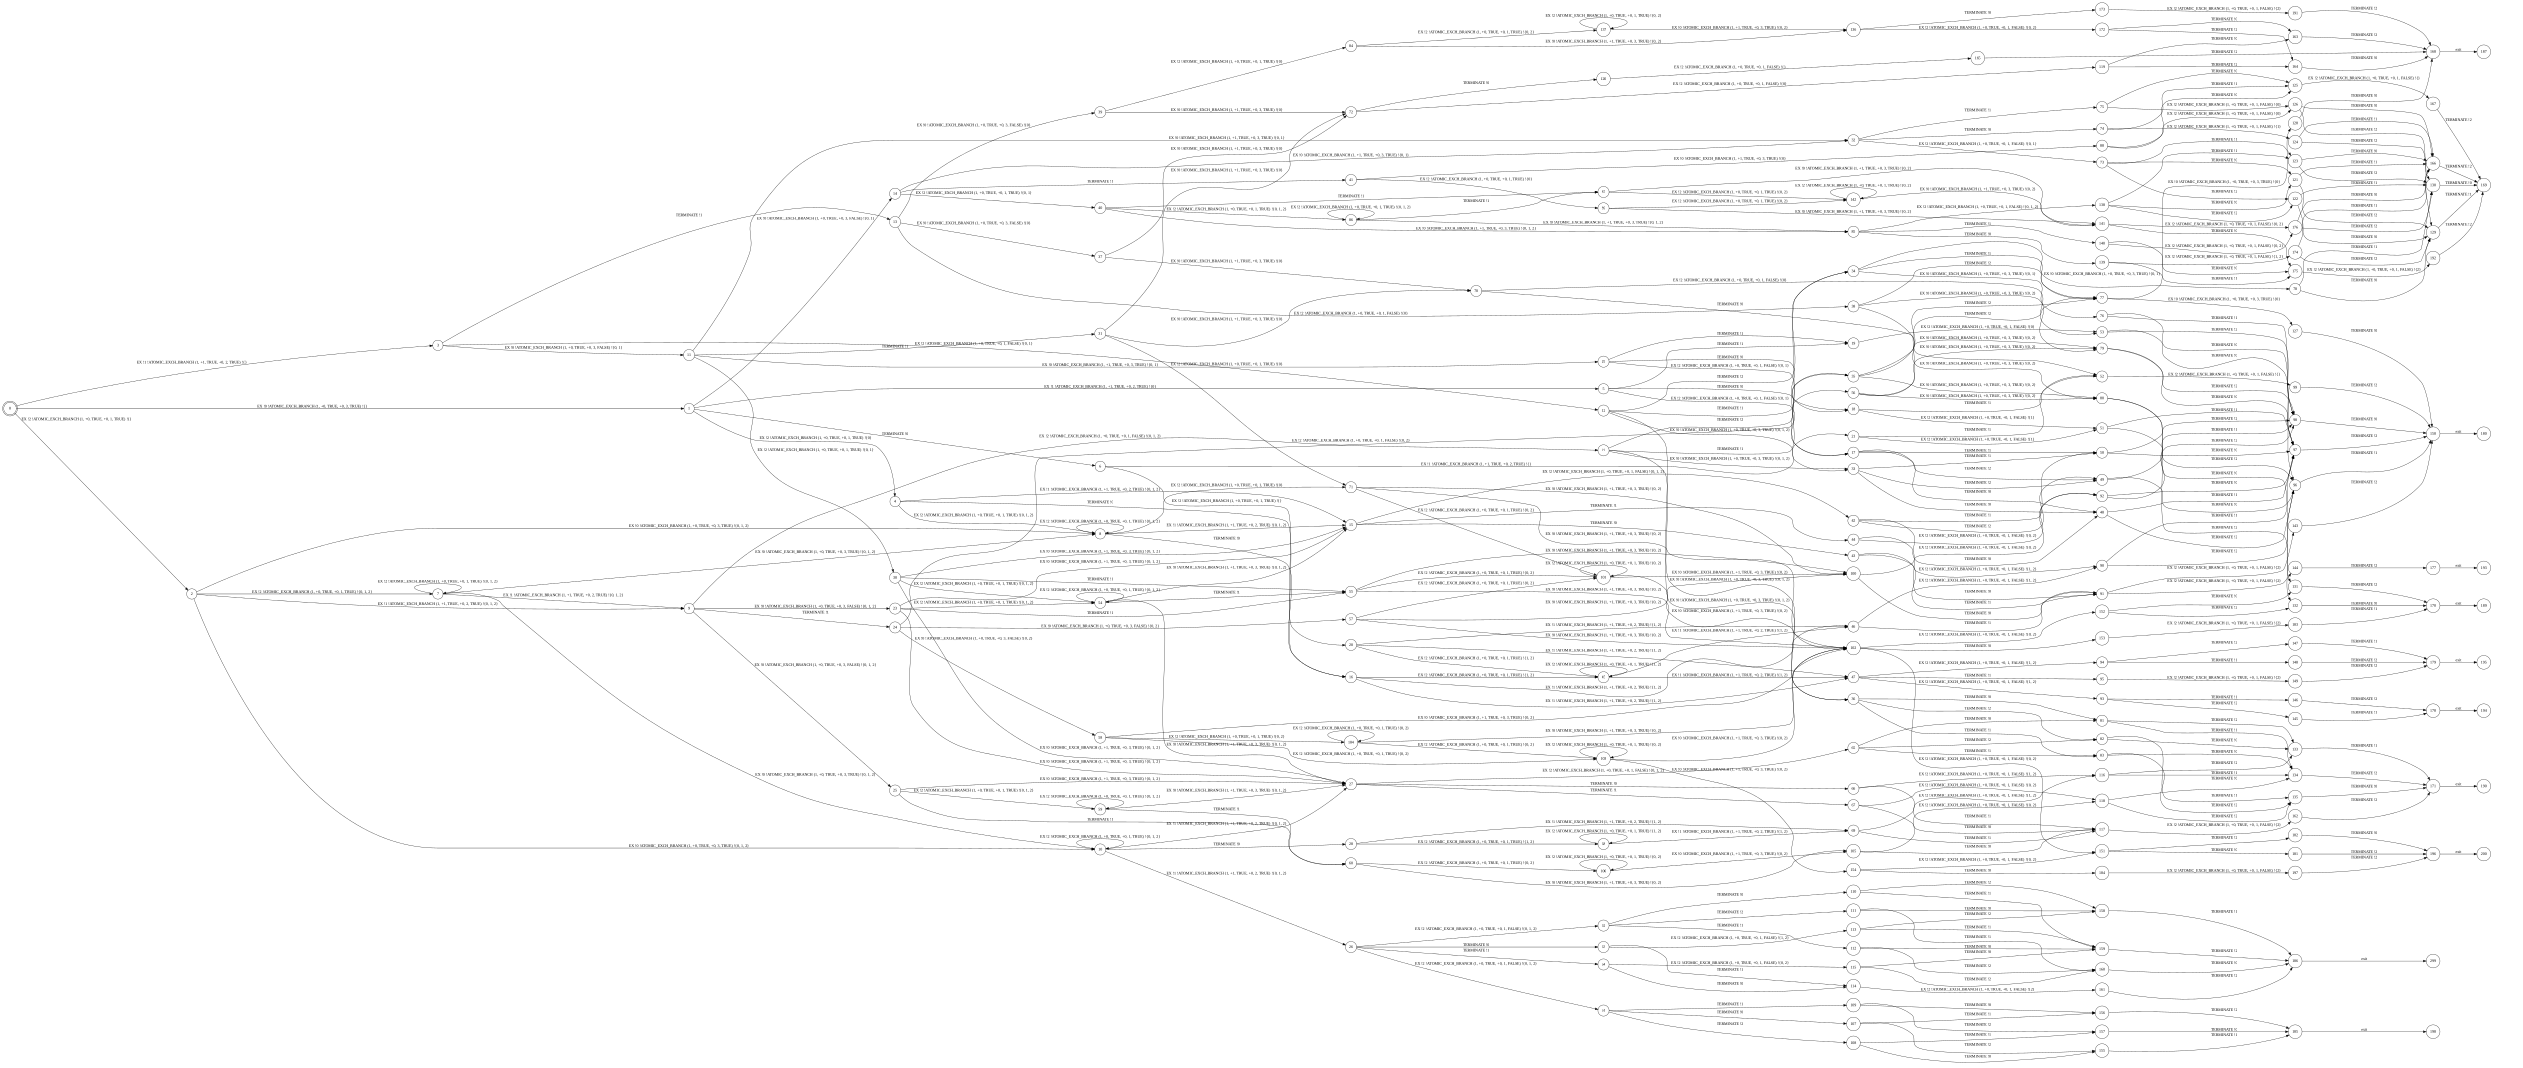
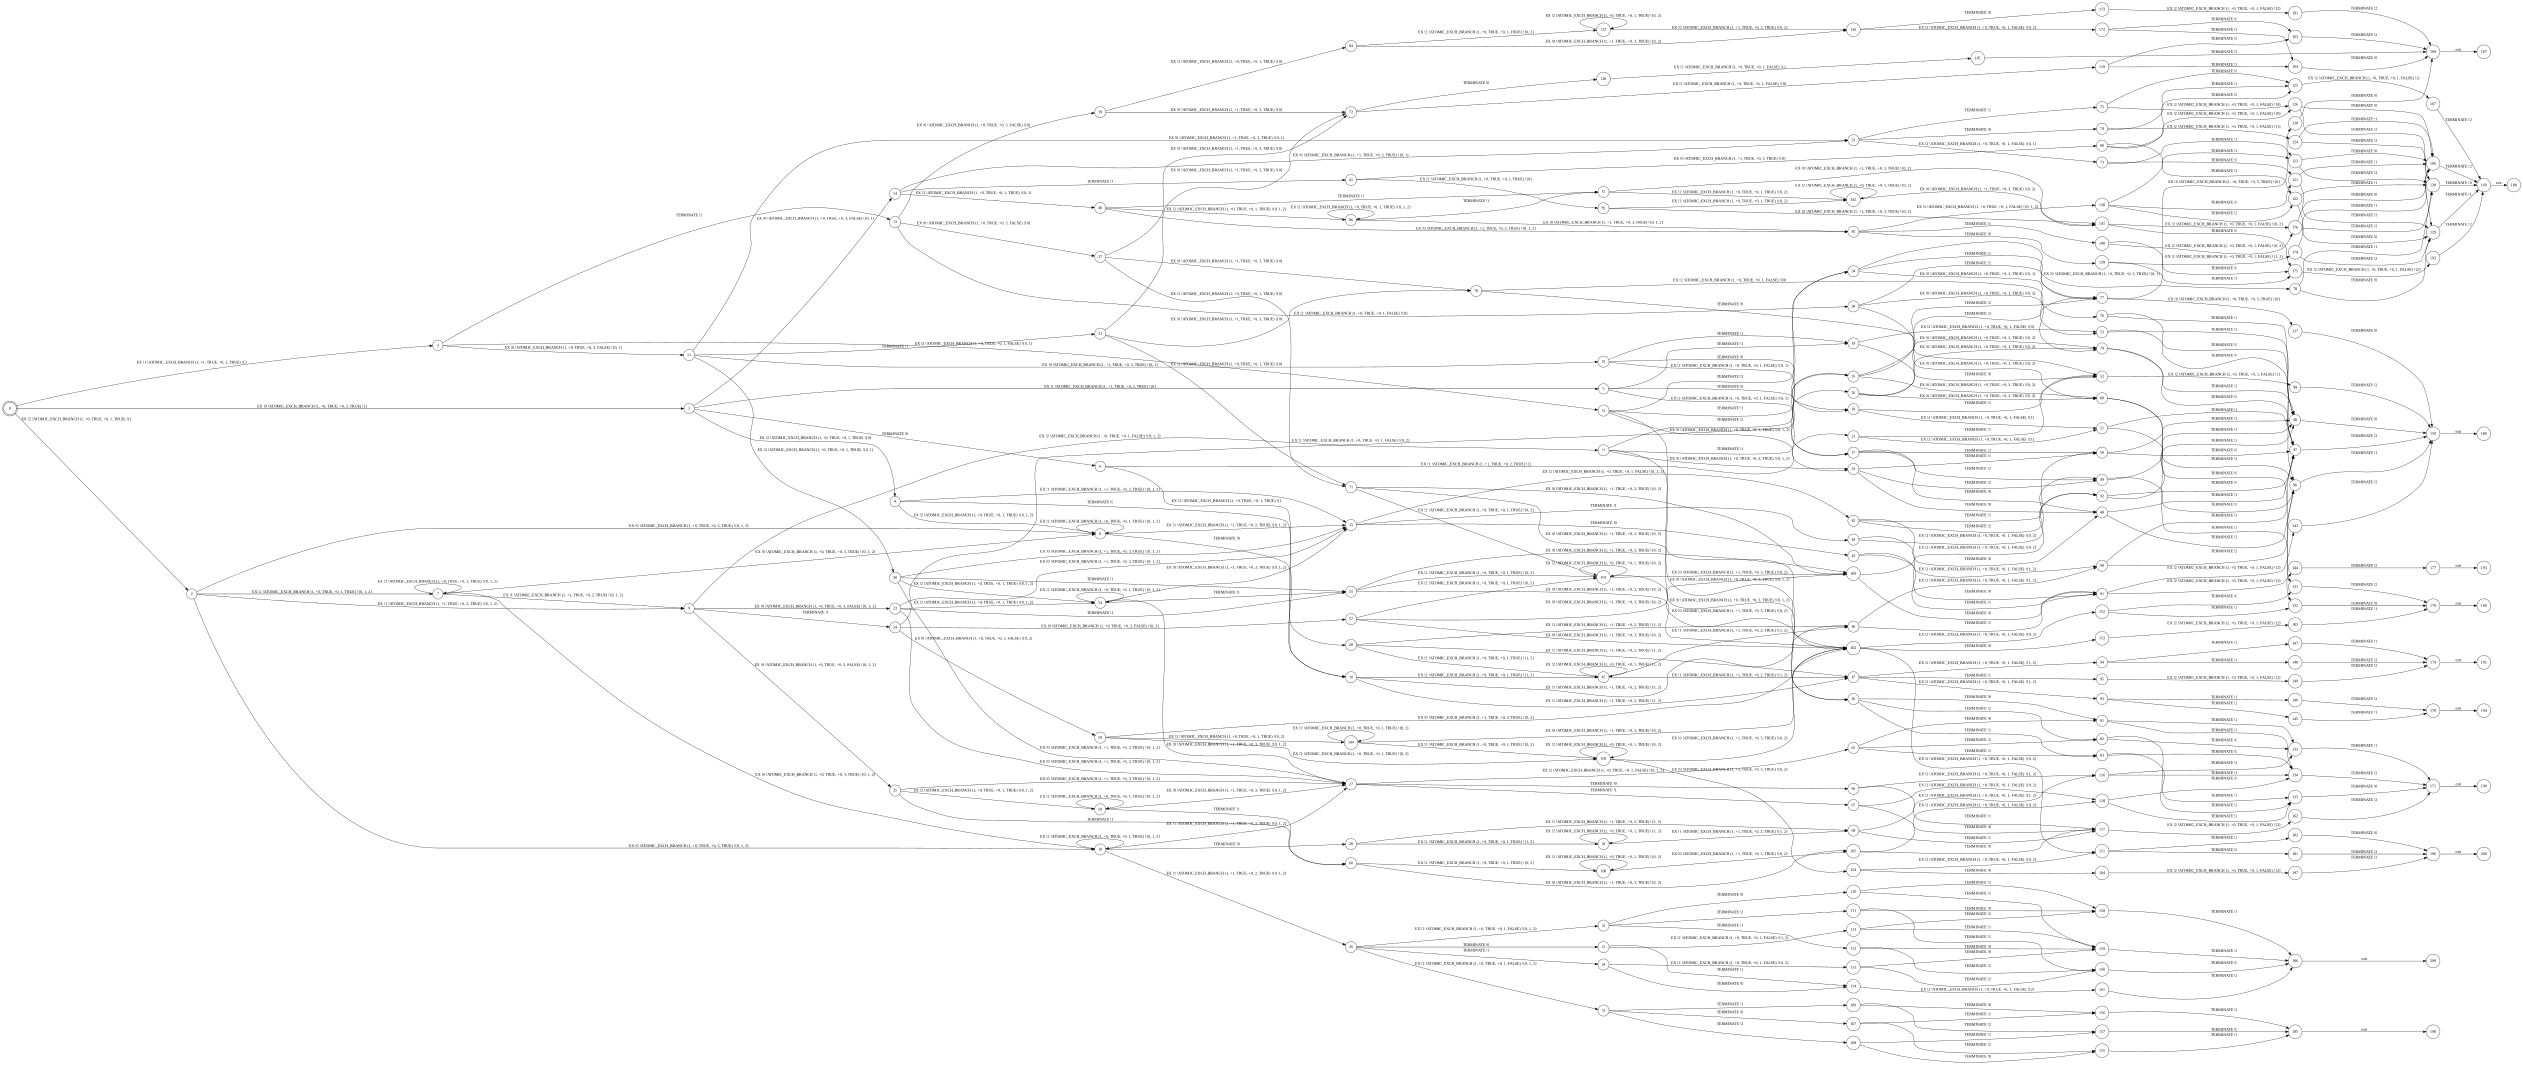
node "188": added
edge "73" -> "122": now "88" -> "122"
edge "19" -> "52": added, label "TERMINATE !0"
edge "8" -> "71": now "37" -> "71"
